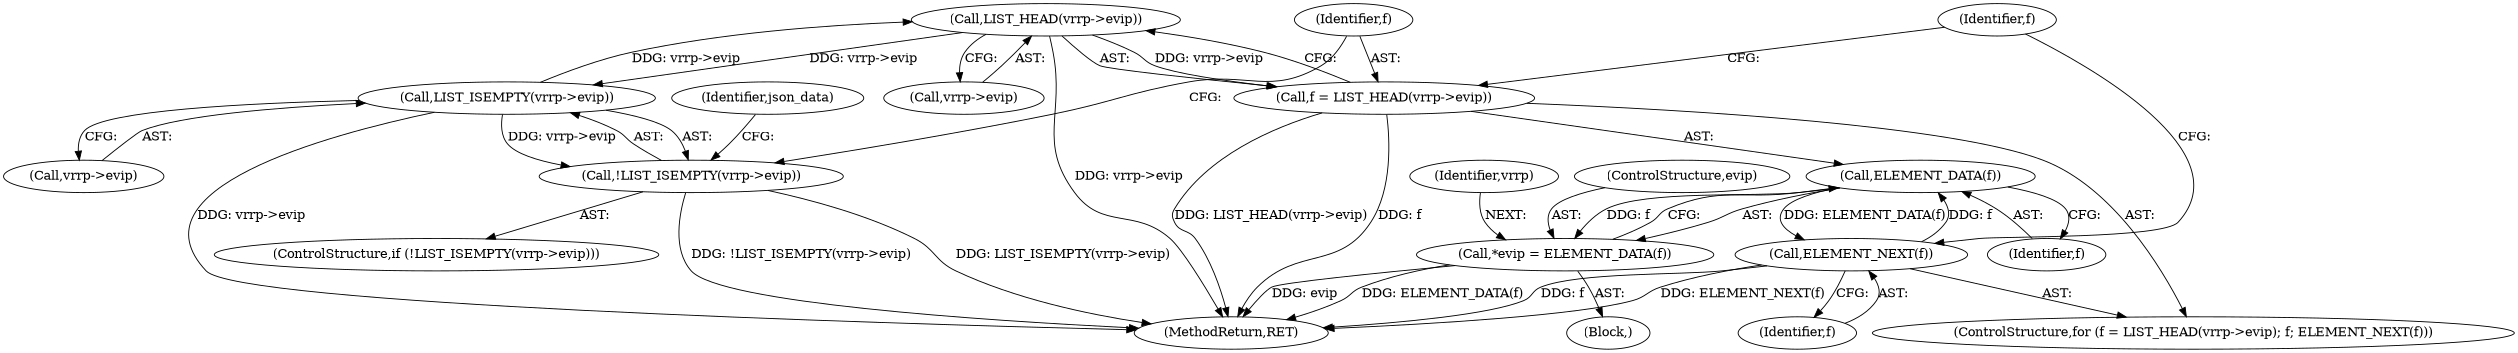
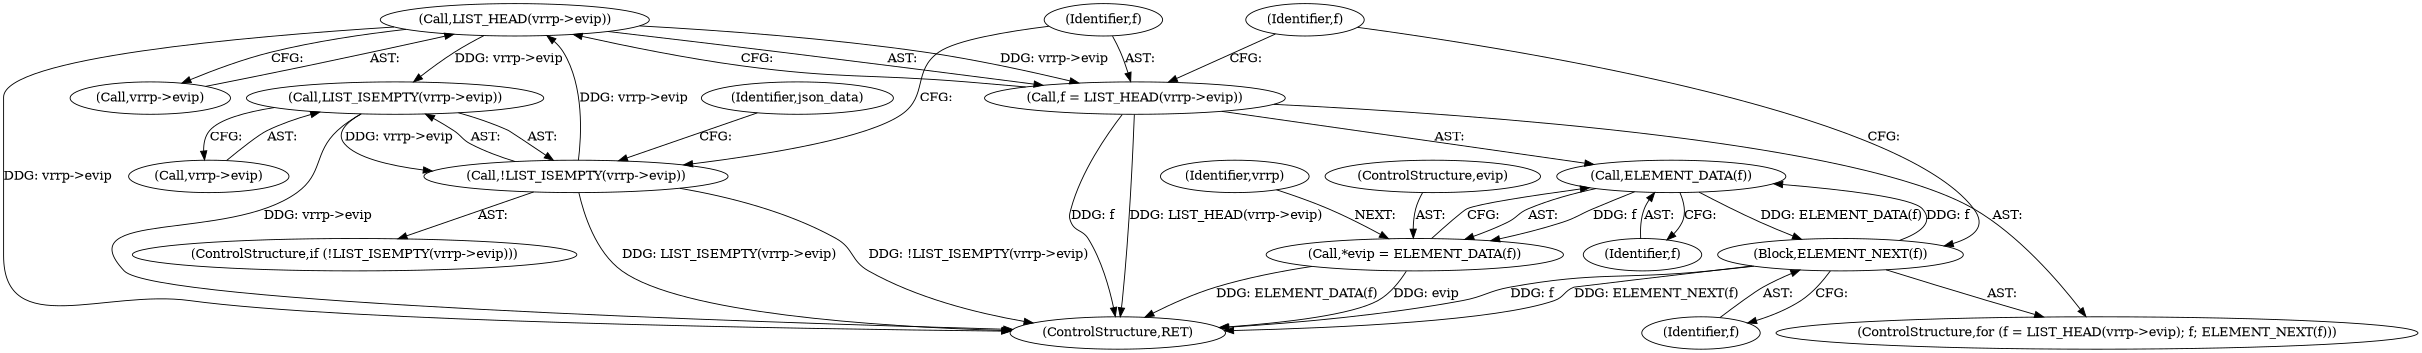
edge "(Call,LIST_ISEMPTY(vrrp->evip))" -> "(Call,LIST_HEAD(vrrp->evip))": now "(Call,!LIST_ISEMPTY(vrrp->evip))" -> "(Call,LIST_HEAD(vrrp->evip))"
node "(Call,ELEMENT_NEXT(f))": label "(Call,ELEMENT_NEXT(f))" -> "(Block,ELEMENT_NEXT(f))"
node "(MethodReturn,RET)": label "(MethodReturn,RET)" -> "(ControlStructure,RET)"
node "(Block,)": removed
